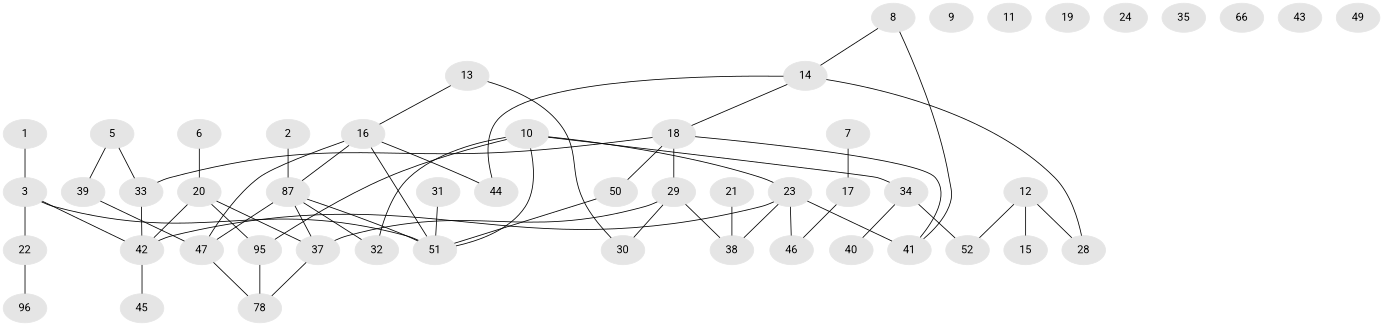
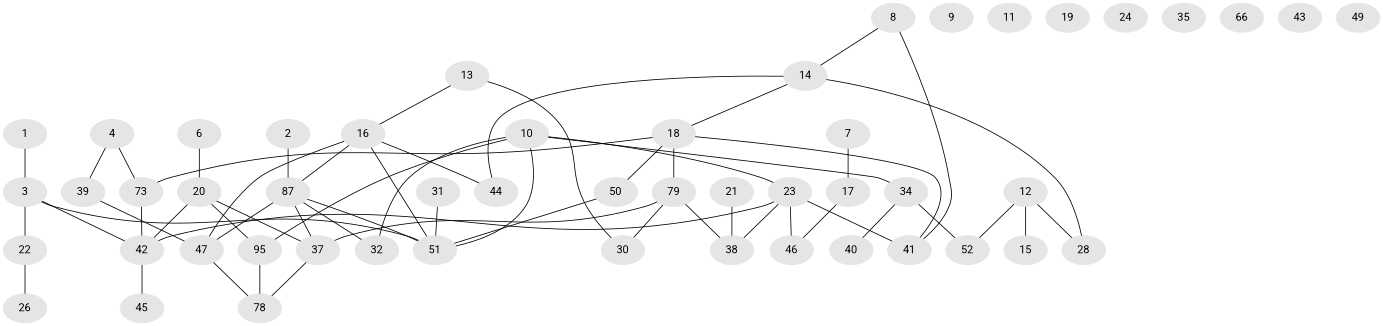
node "5": label "5" -> "4"
node "33": label "33" -> "73"
node "29": label "29" -> "79"
node "96": label "96" -> "26"
